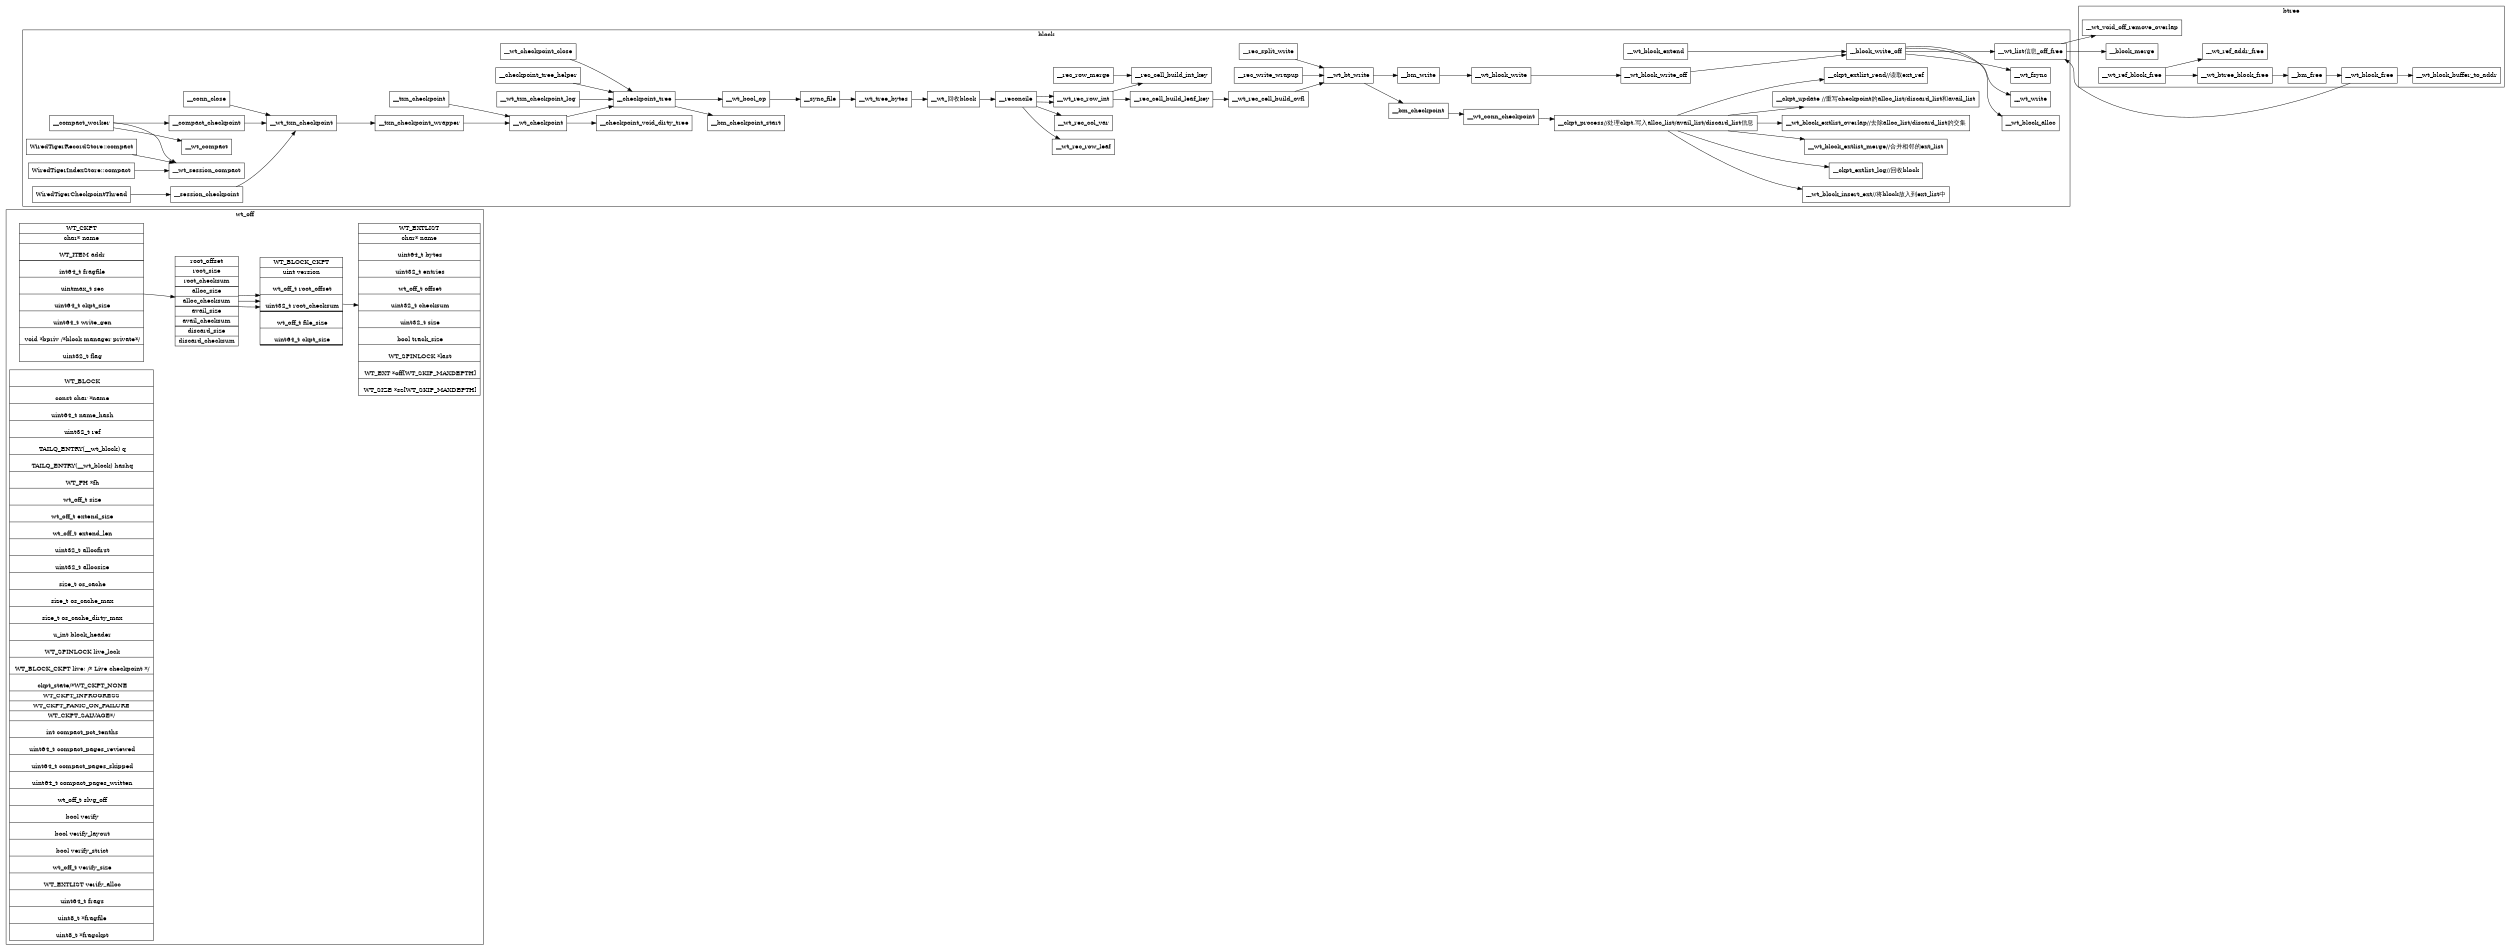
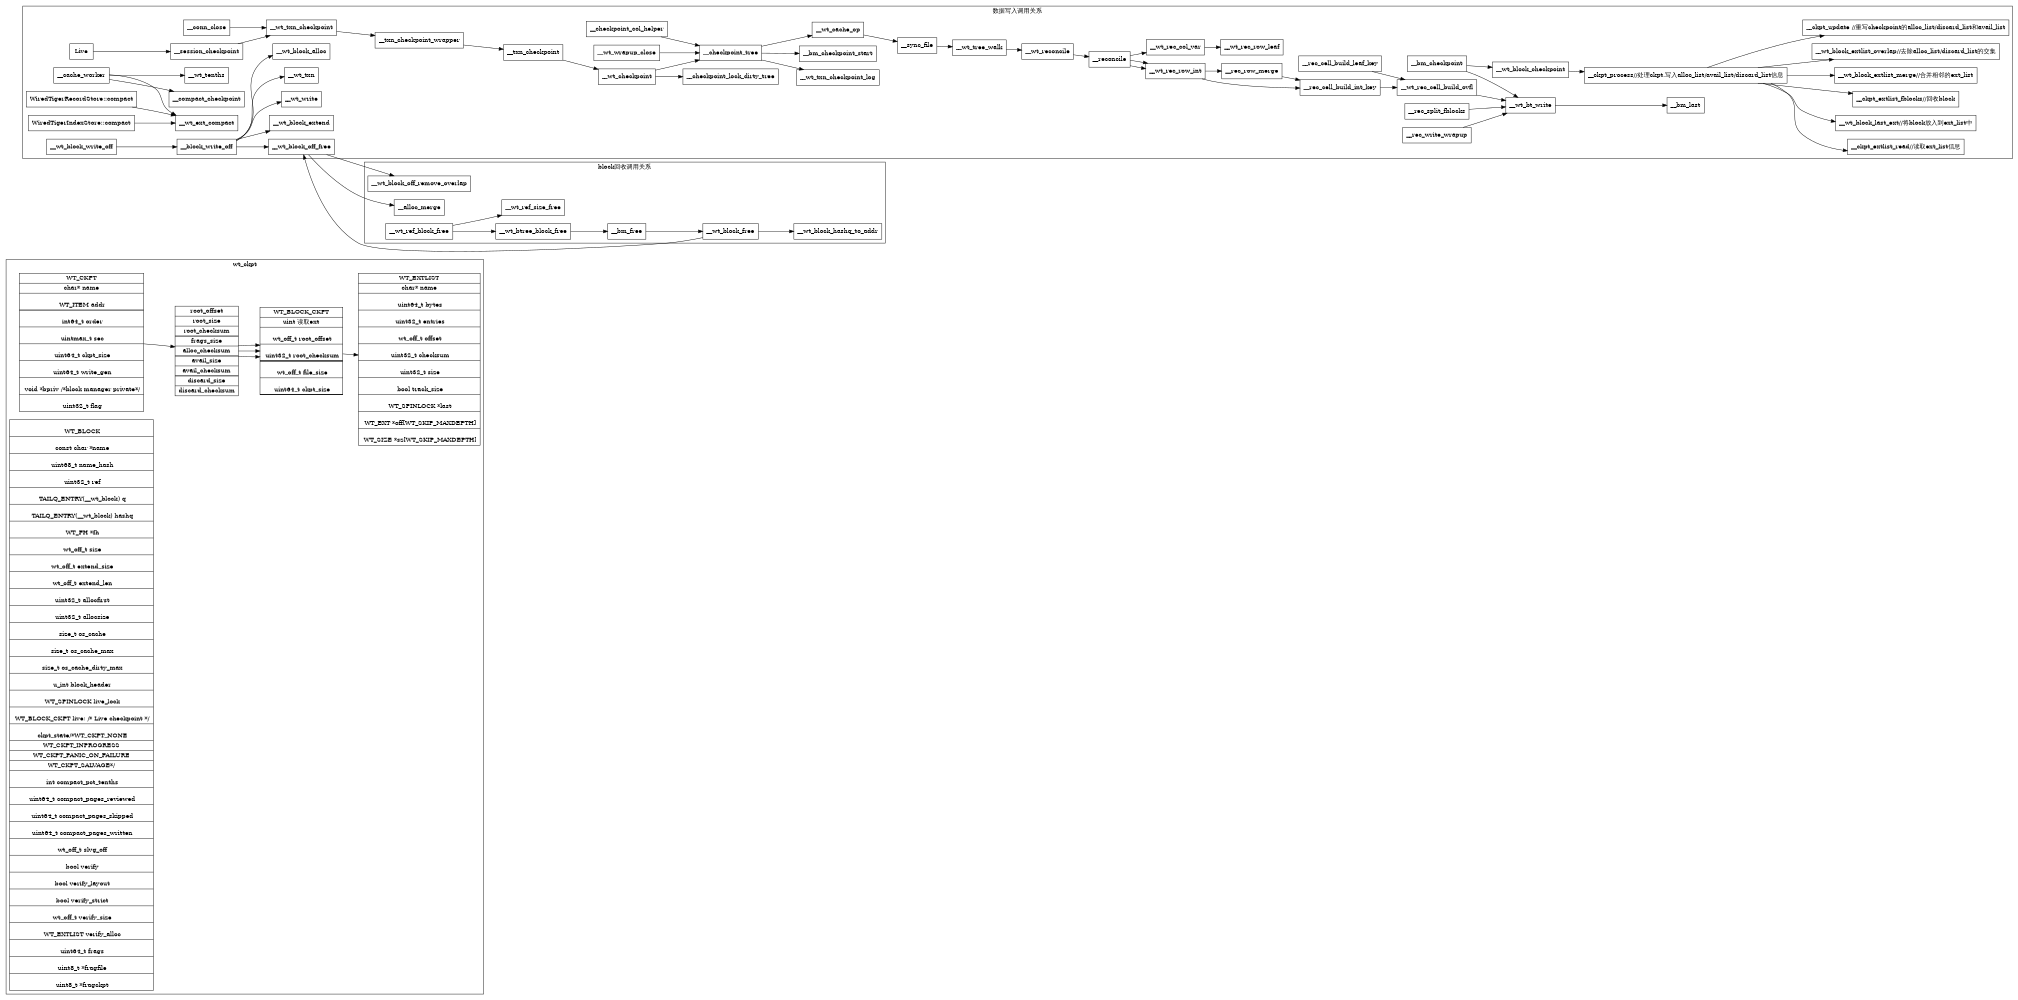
cluster "btree": label "btree" -> "block回收调用关系"
node "__wt_void_off_remove_overlap": label "__wt_void_off_remove_overlap" -> "__wt_block_off_remove_overlap"
cluster "block": label "block" -> "数据写入调用关系"
node "__wt_checkpoint_close": label "__wt_checkpoint_close" -> "__wt_wrapup_close"
node "__rec_split_write": label "__rec_split_write" -> "__rec_split_fblocks"
edge "__wt_block_extend" -> "__block_write_off": reversed
node "__wt_list信息_off_free": label "__wt_list信息_off_free" -> "__wt_block_off_free"
node "__block_merge": label "__block_merge" -> "__alloc_merge"
node "__wt_ref_addr_free": label "__wt_ref_addr_free" -> "__wt_ref_size_free"
node "__checkpoint_tree_helper": label "__checkpoint_tree_helper" -> "__checkpoint_col_helper"
node "__bm_write": label "__bm_write" -> "__bm_last"
node "__wt_block_write": removed
node "__ckpt_extlist_read//读取ext_ref": label "__ckpt_extlist_read//读取ext_ref" -> "__ckpt_extlist_read//读取ext_list信息"
node "__wt_fsync": label "__wt_fsync" -> "__wt_txn"
node "__wt_block_buffer_to_addr": label "__wt_block_buffer_to_addr" -> "__wt_block_hashq_to_addr"
edge "__rec_cell_build_int_key" -> "__wt_rec_cell_build_ovfl": added
edge "__wt_bt_write" -> "__bm_checkpoint": reversed
edge "__wt_txn_checkpoint_log" -> "__checkpoint_tree": reversed
node "__wt_bool_op": label "__wt_bool_op" -> "__wt_cache_op"
node "__wt_tree_bytes": label "__wt_tree_bytes" -> "__wt_tree_walk"
node "__wt_回收block": label "__wt_回收block" -> "__wt_reconcile"
edge "__wt_rec_row_int" -> "__rec_cell_build_leaf_key": now "__wt_rec_row_int" -> "__rec_row_merge"
node "__wt_conn_checkpoint": label "__wt_conn_checkpoint" -> "__wt_block_checkpoint"
node "__compact_worker": label "__compact_worker" -> "__cache_worker"
edge "__compact_checkpoint" -> "__wt_txn_checkpoint": removed
edge "__txn_checkpoint_wrapper" -> "__wt_checkpoint": now "__txn_checkpoint_wrapper" -> "__txn_checkpoint"
node "__checkpoint_void_dirty_tree": label "__checkpoint_void_dirty_tree" -> "__checkpoint_lock_dirty_tree"
edge "__reconcile" -> "__wt_rec_row_leaf": now "__wt_rec_col_var" -> "__wt_rec_row_leaf"
node "__wt_compact": label "__wt_compact" -> "__wt_tenths"
node "__wt_session_compact": label "__wt_session_compact" -> "__wt_ext_compact"
node "__ckpt_extlist_log//回收block": label "__ckpt_extlist_log//回收block" -> "__ckpt_extlist_fblocks//回收block"
node "WiredTigerCheckpointThread": label "WiredTigerCheckpointThread" -> "Live"
node "__wt_block_insert_ext//将block放入到ext_list中": label "__wt_block_insert_ext//将block放入到ext_list中" -> "__wt_block_last_ext//将block放入到ext_list中"
cluster "wt_off": label "wt_off" -> "wt_ckpt"
node "WT_CKPT": text "int64_t fragfile" -> "int64_t order"
node "WT_BLOCK_CKPT": text "uint version" -> "uint 读取ext"
node "root_offset": text "alloc_size" -> "frags_size"
node "WT_BLOCK": text "uint64_t name_hash" -> "uint68_t name_hash"
